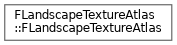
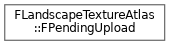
node "FLandscapeTextureAtlas ::FLandscapeTextureAtlas": label "FLandscapeTextureAtlas ::FLandscapeTextureAtlas" -> "FLandscapeTextureAtlas ::FPendingUpload"
